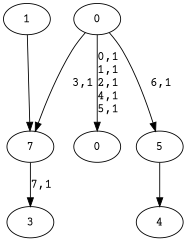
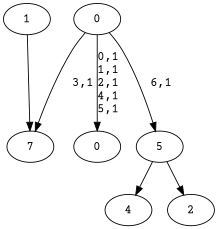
node "2": added
node "3": removed
